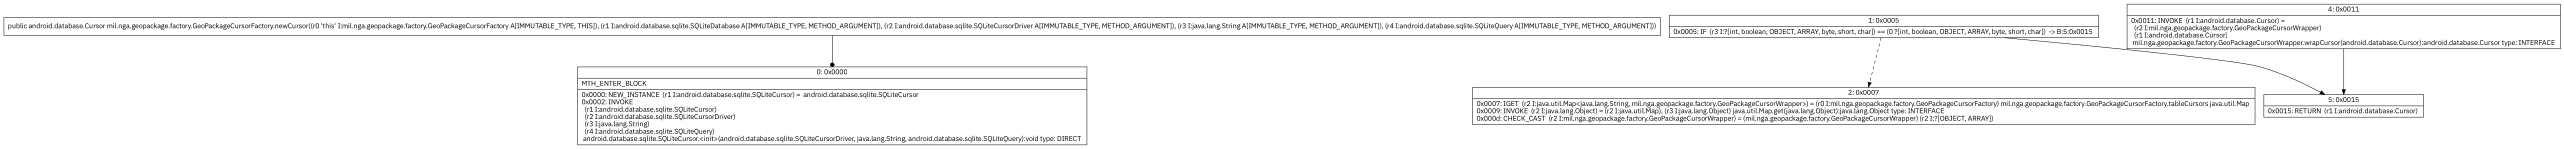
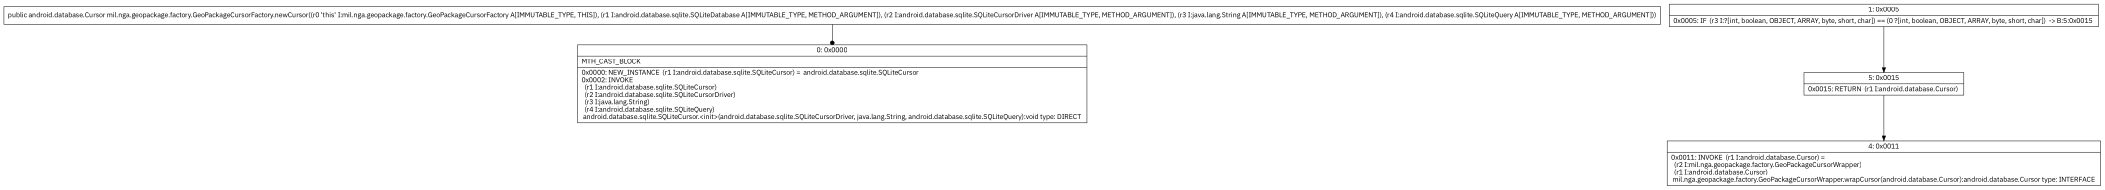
edge "4: 0x0011" -> "5: 0x0015": reversed
node "0: 0x0000": text "MTH_ENTER_BLOCK" -> "MTH_CAST_BLOCK"
node "2: 0x0007": removed
